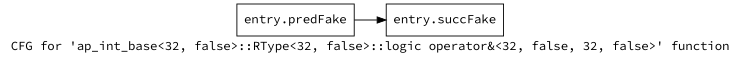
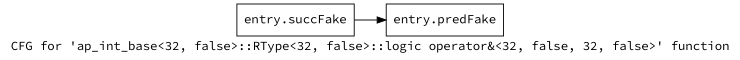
edge "entry.predFake" -> "entry.succFake": reversed
